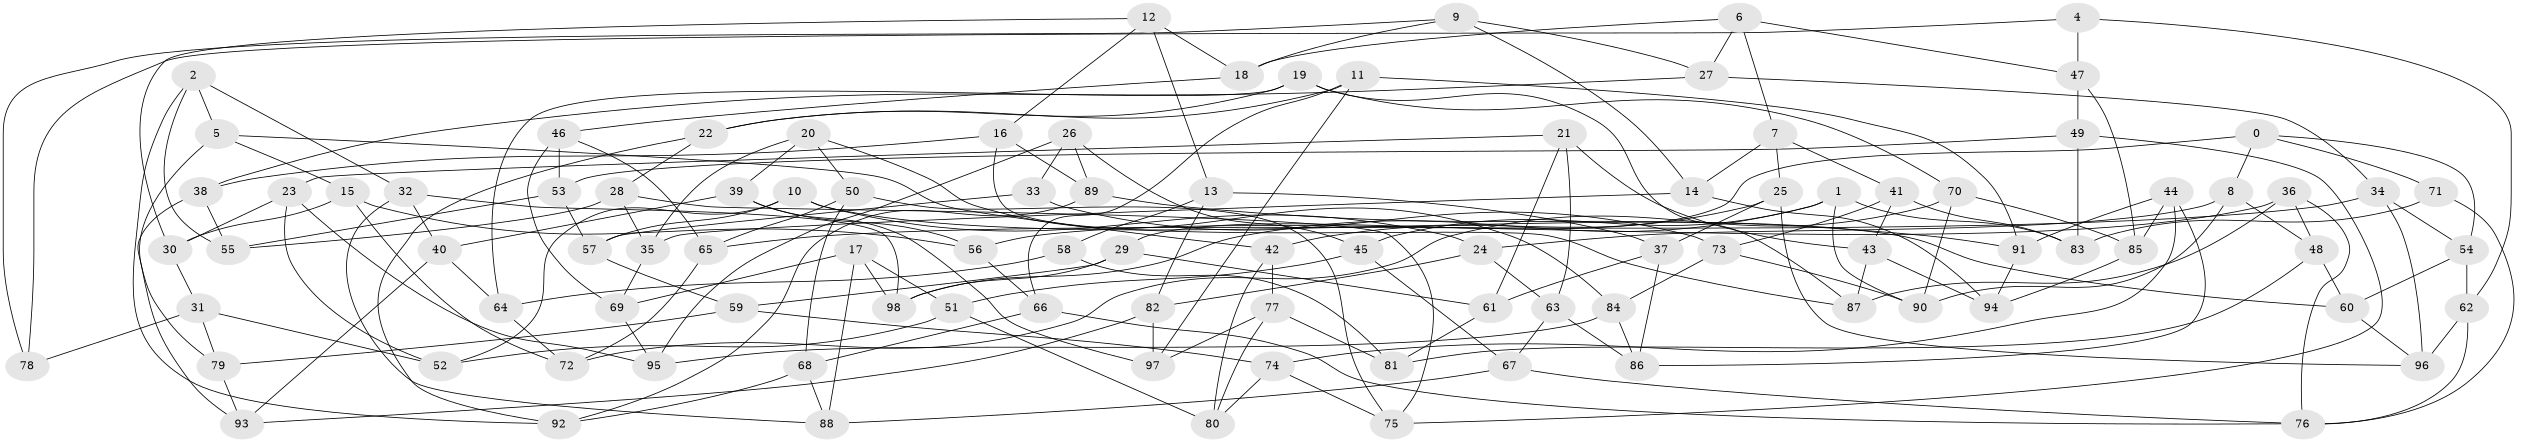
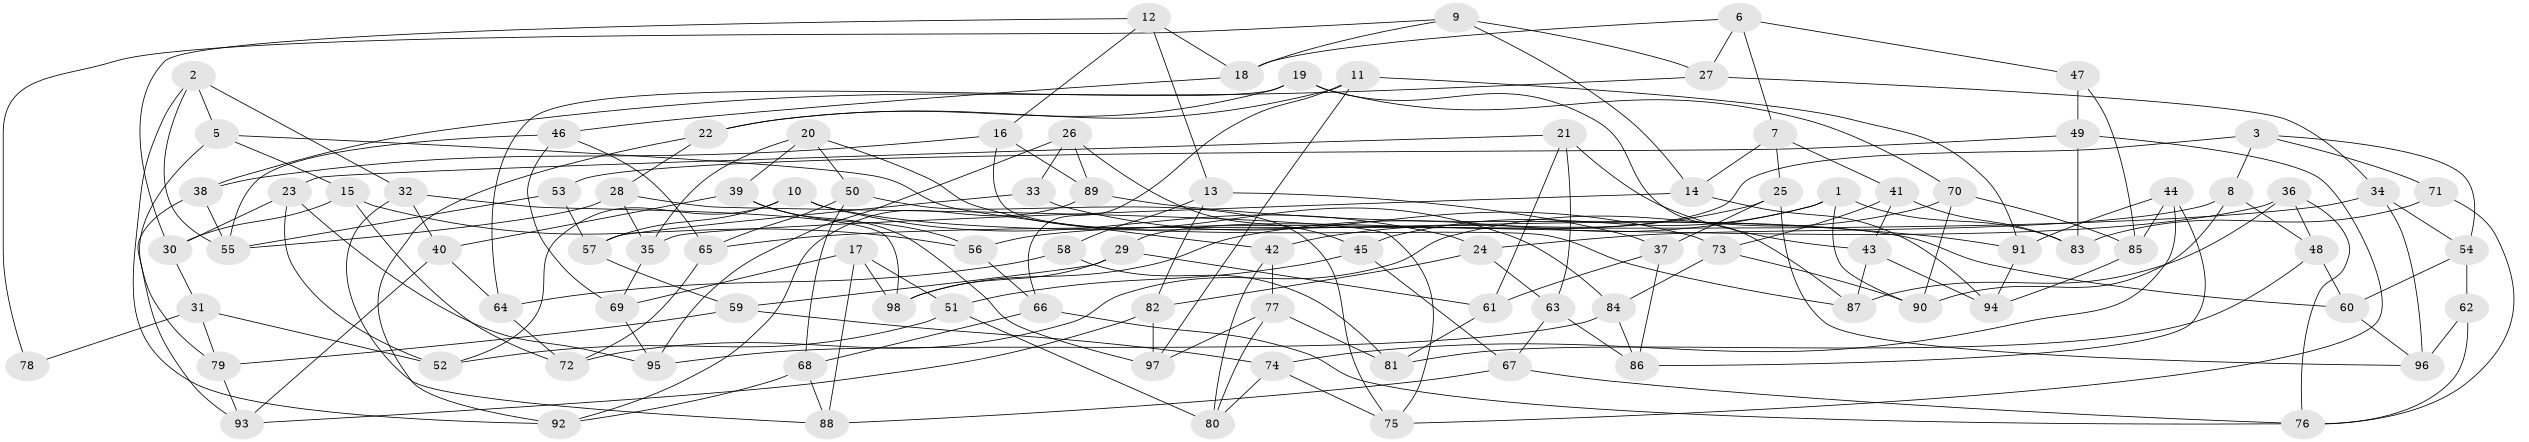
node "4": removed
node "0": label "0" -> "3"
edge "46" -- "53": now "46" -- "55"
